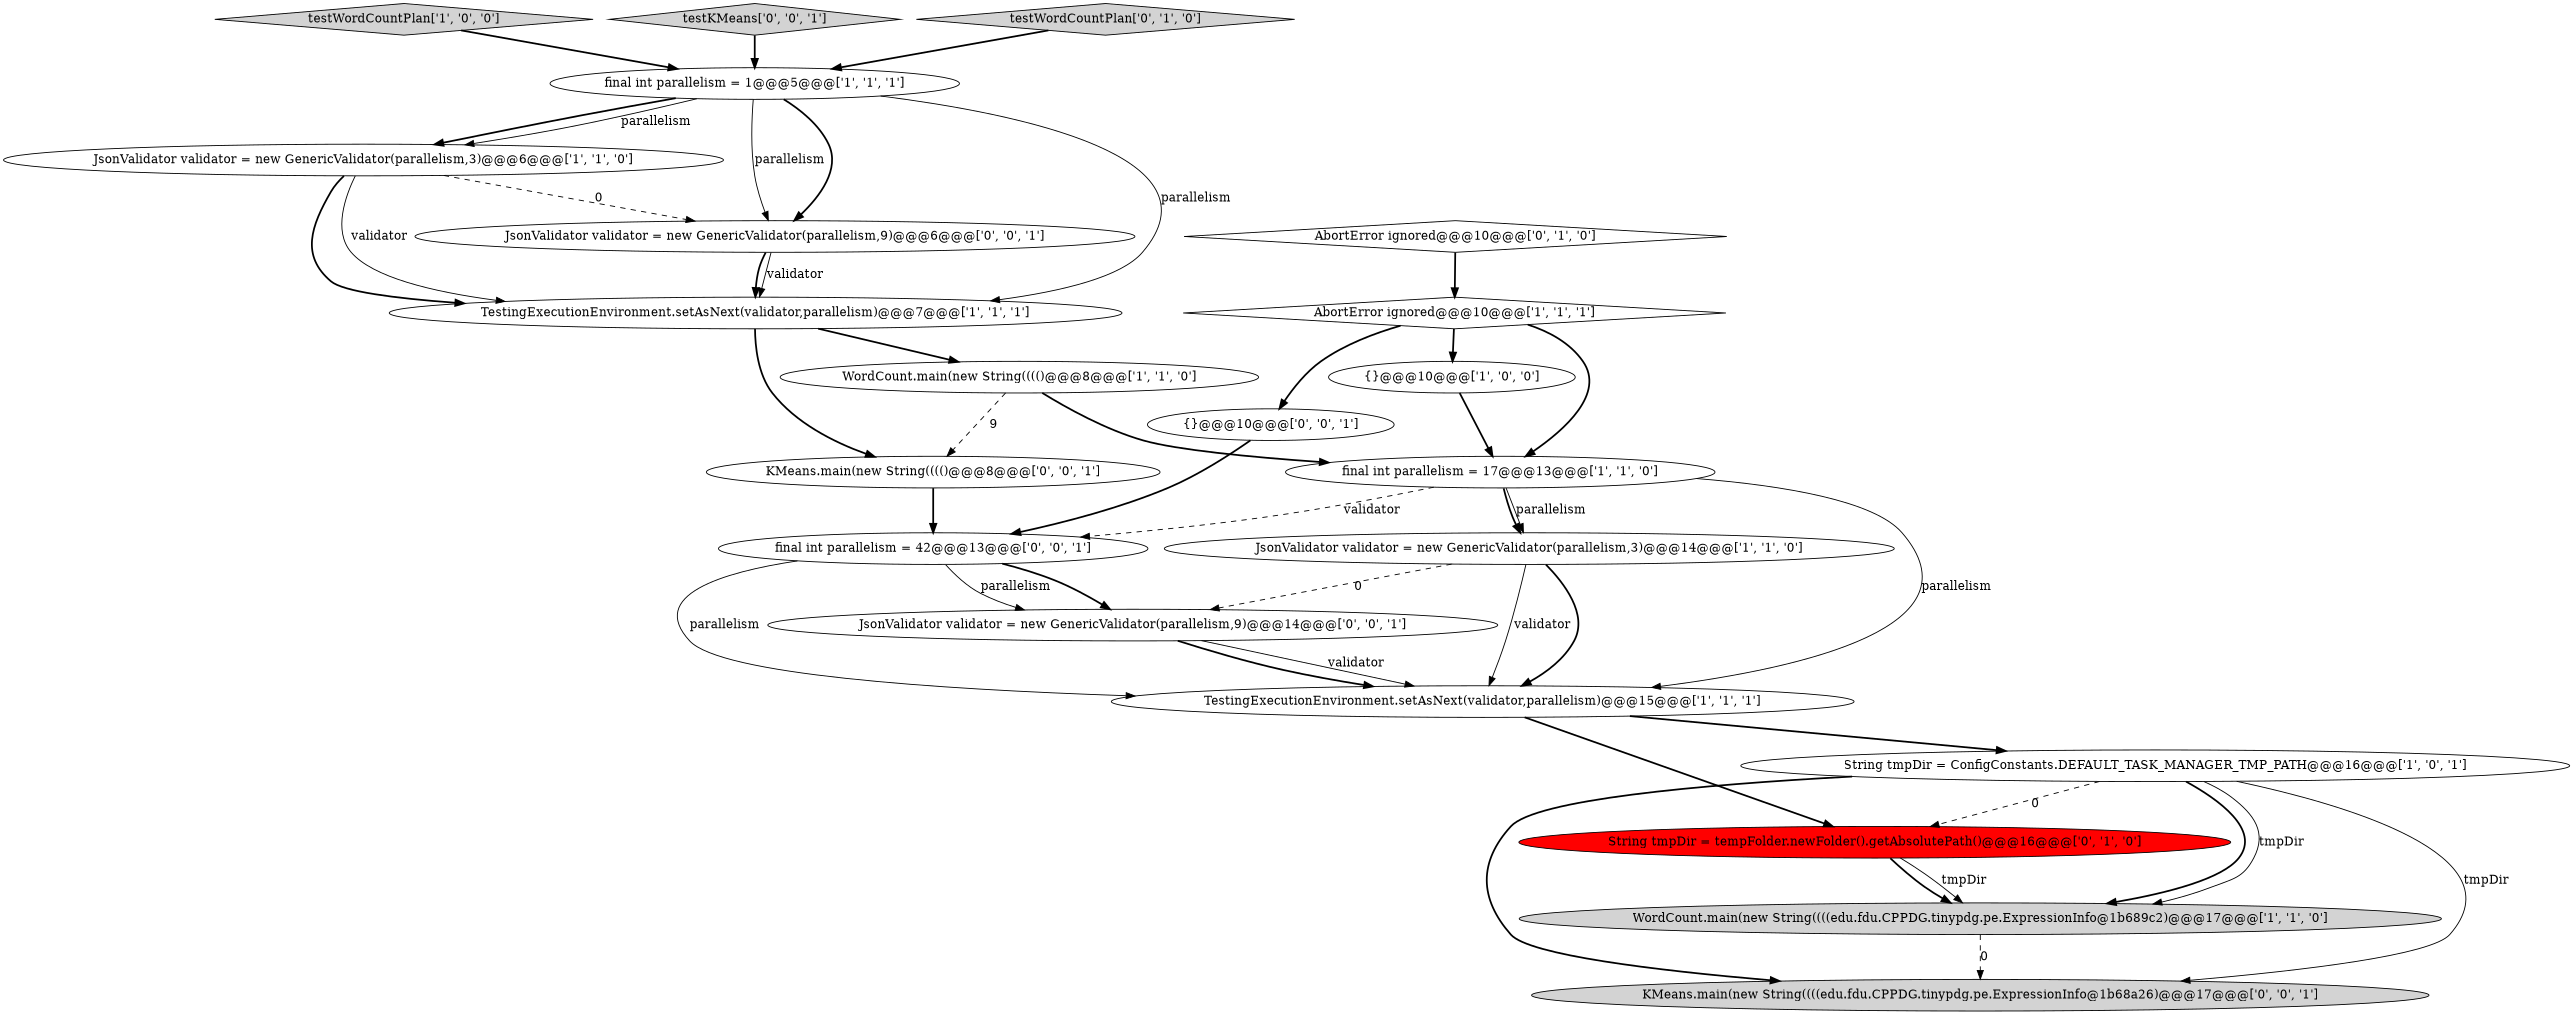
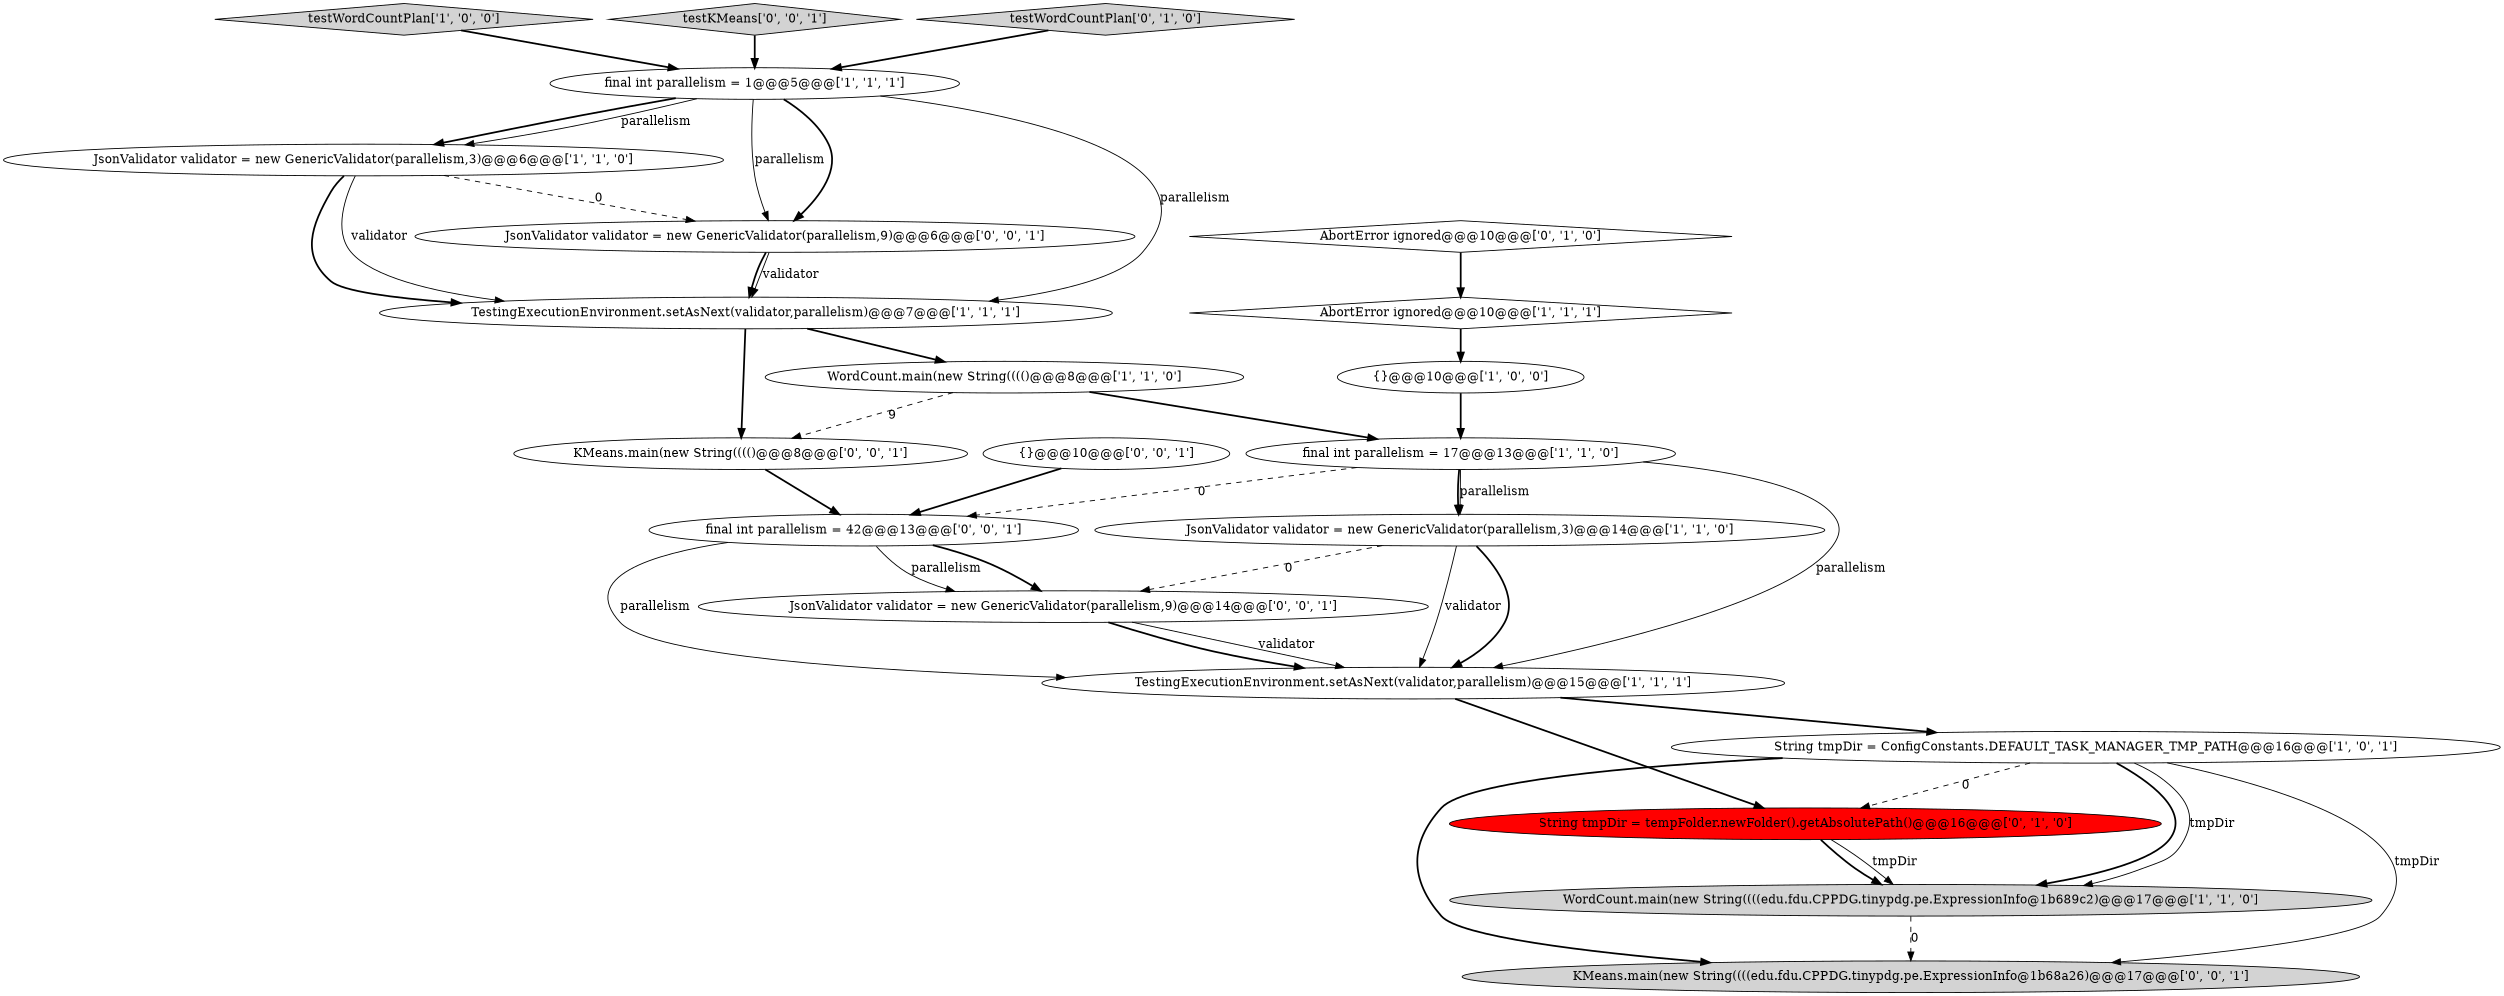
edge "AbortError ignored@@@10@@@['1', '1', '1']" -> "{}@@@10@@@['0', '0', '1']": removed
edge "AbortError ignored@@@10@@@['1', '1', '1']" -> "final int parallelism = 17@@@13@@@['1', '1', '0']": removed
edge "final int parallelism = 17@@@13@@@['1', '1', '0']" -> "final int parallelism = 42@@@13@@@['0', '0', '1']": label "validator" -> "0"
